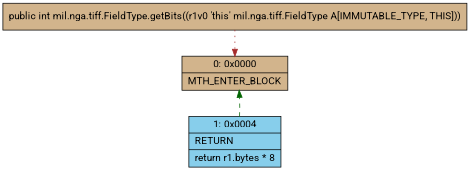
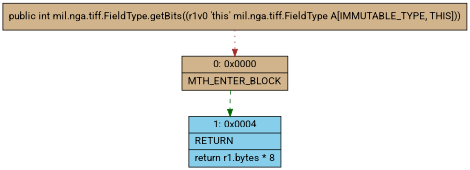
edge "1: 0x0004" -> "0: 0x0000": reversed
